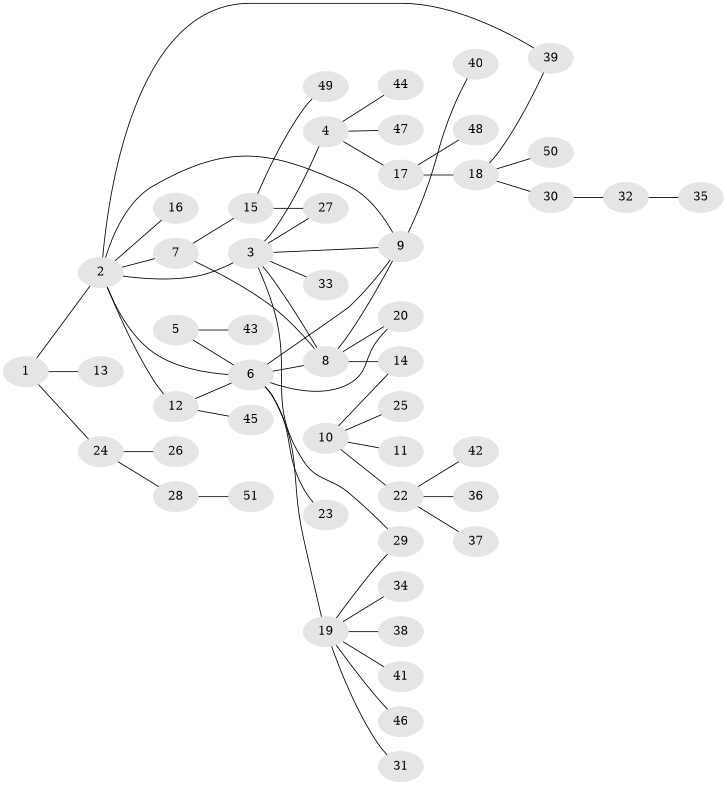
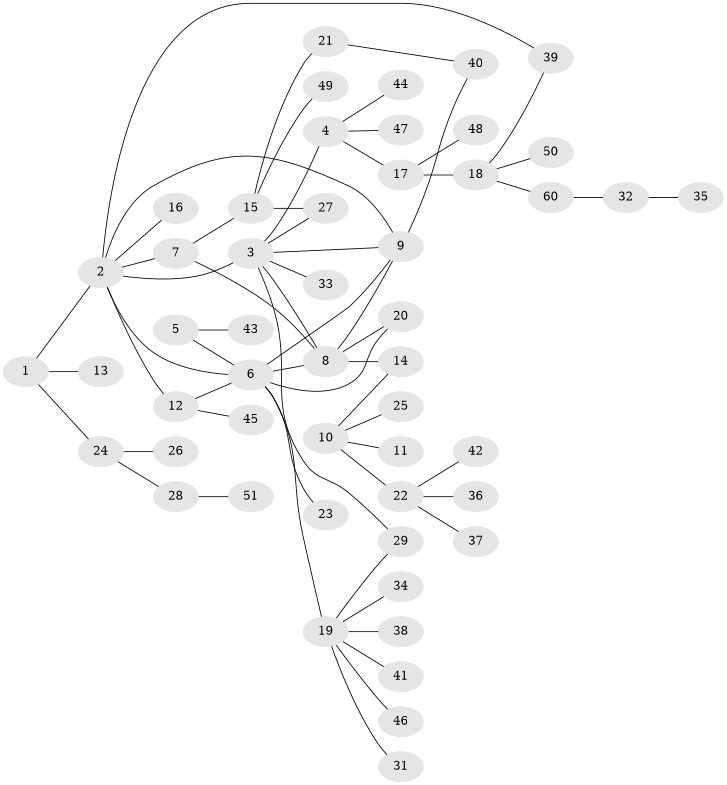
node "21": added
node "30": label "30" -> "60"
